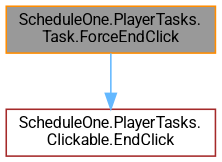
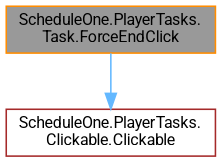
node "ScheduleOne.PlayerTasks. Clickable.EndClick": label "ScheduleOne.PlayerTasks. Clickable.EndClick" -> "ScheduleOne.PlayerTasks. Clickable.Clickable"
